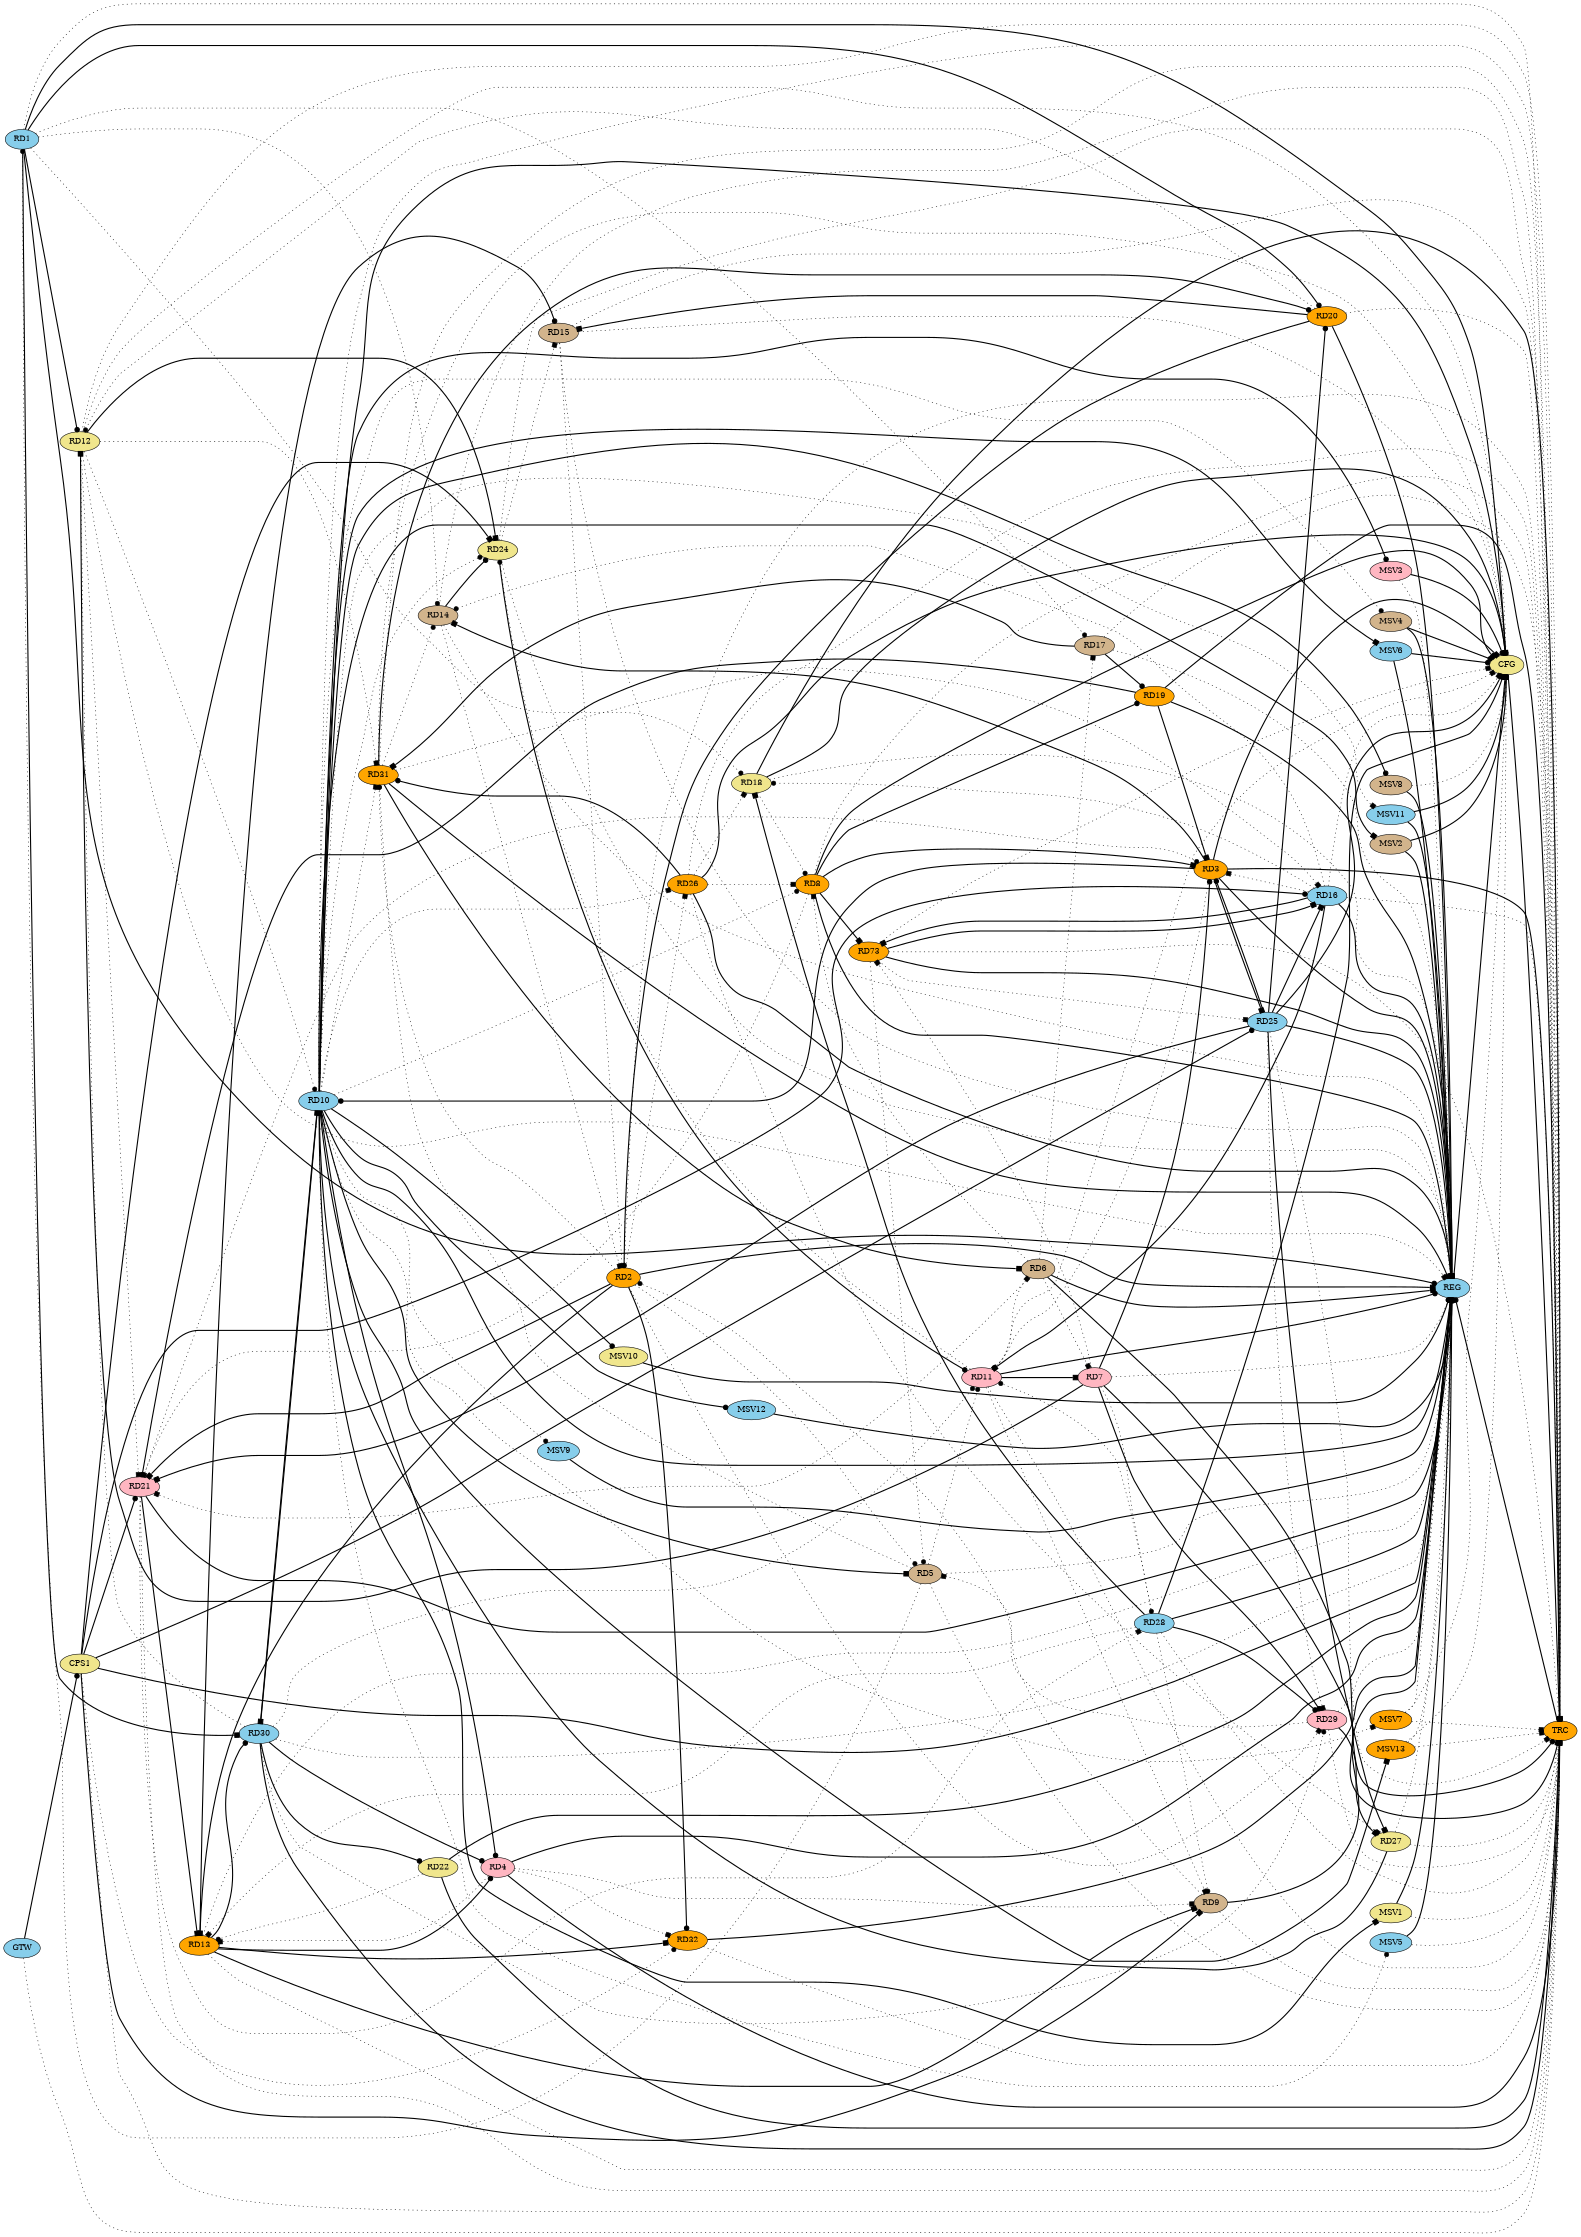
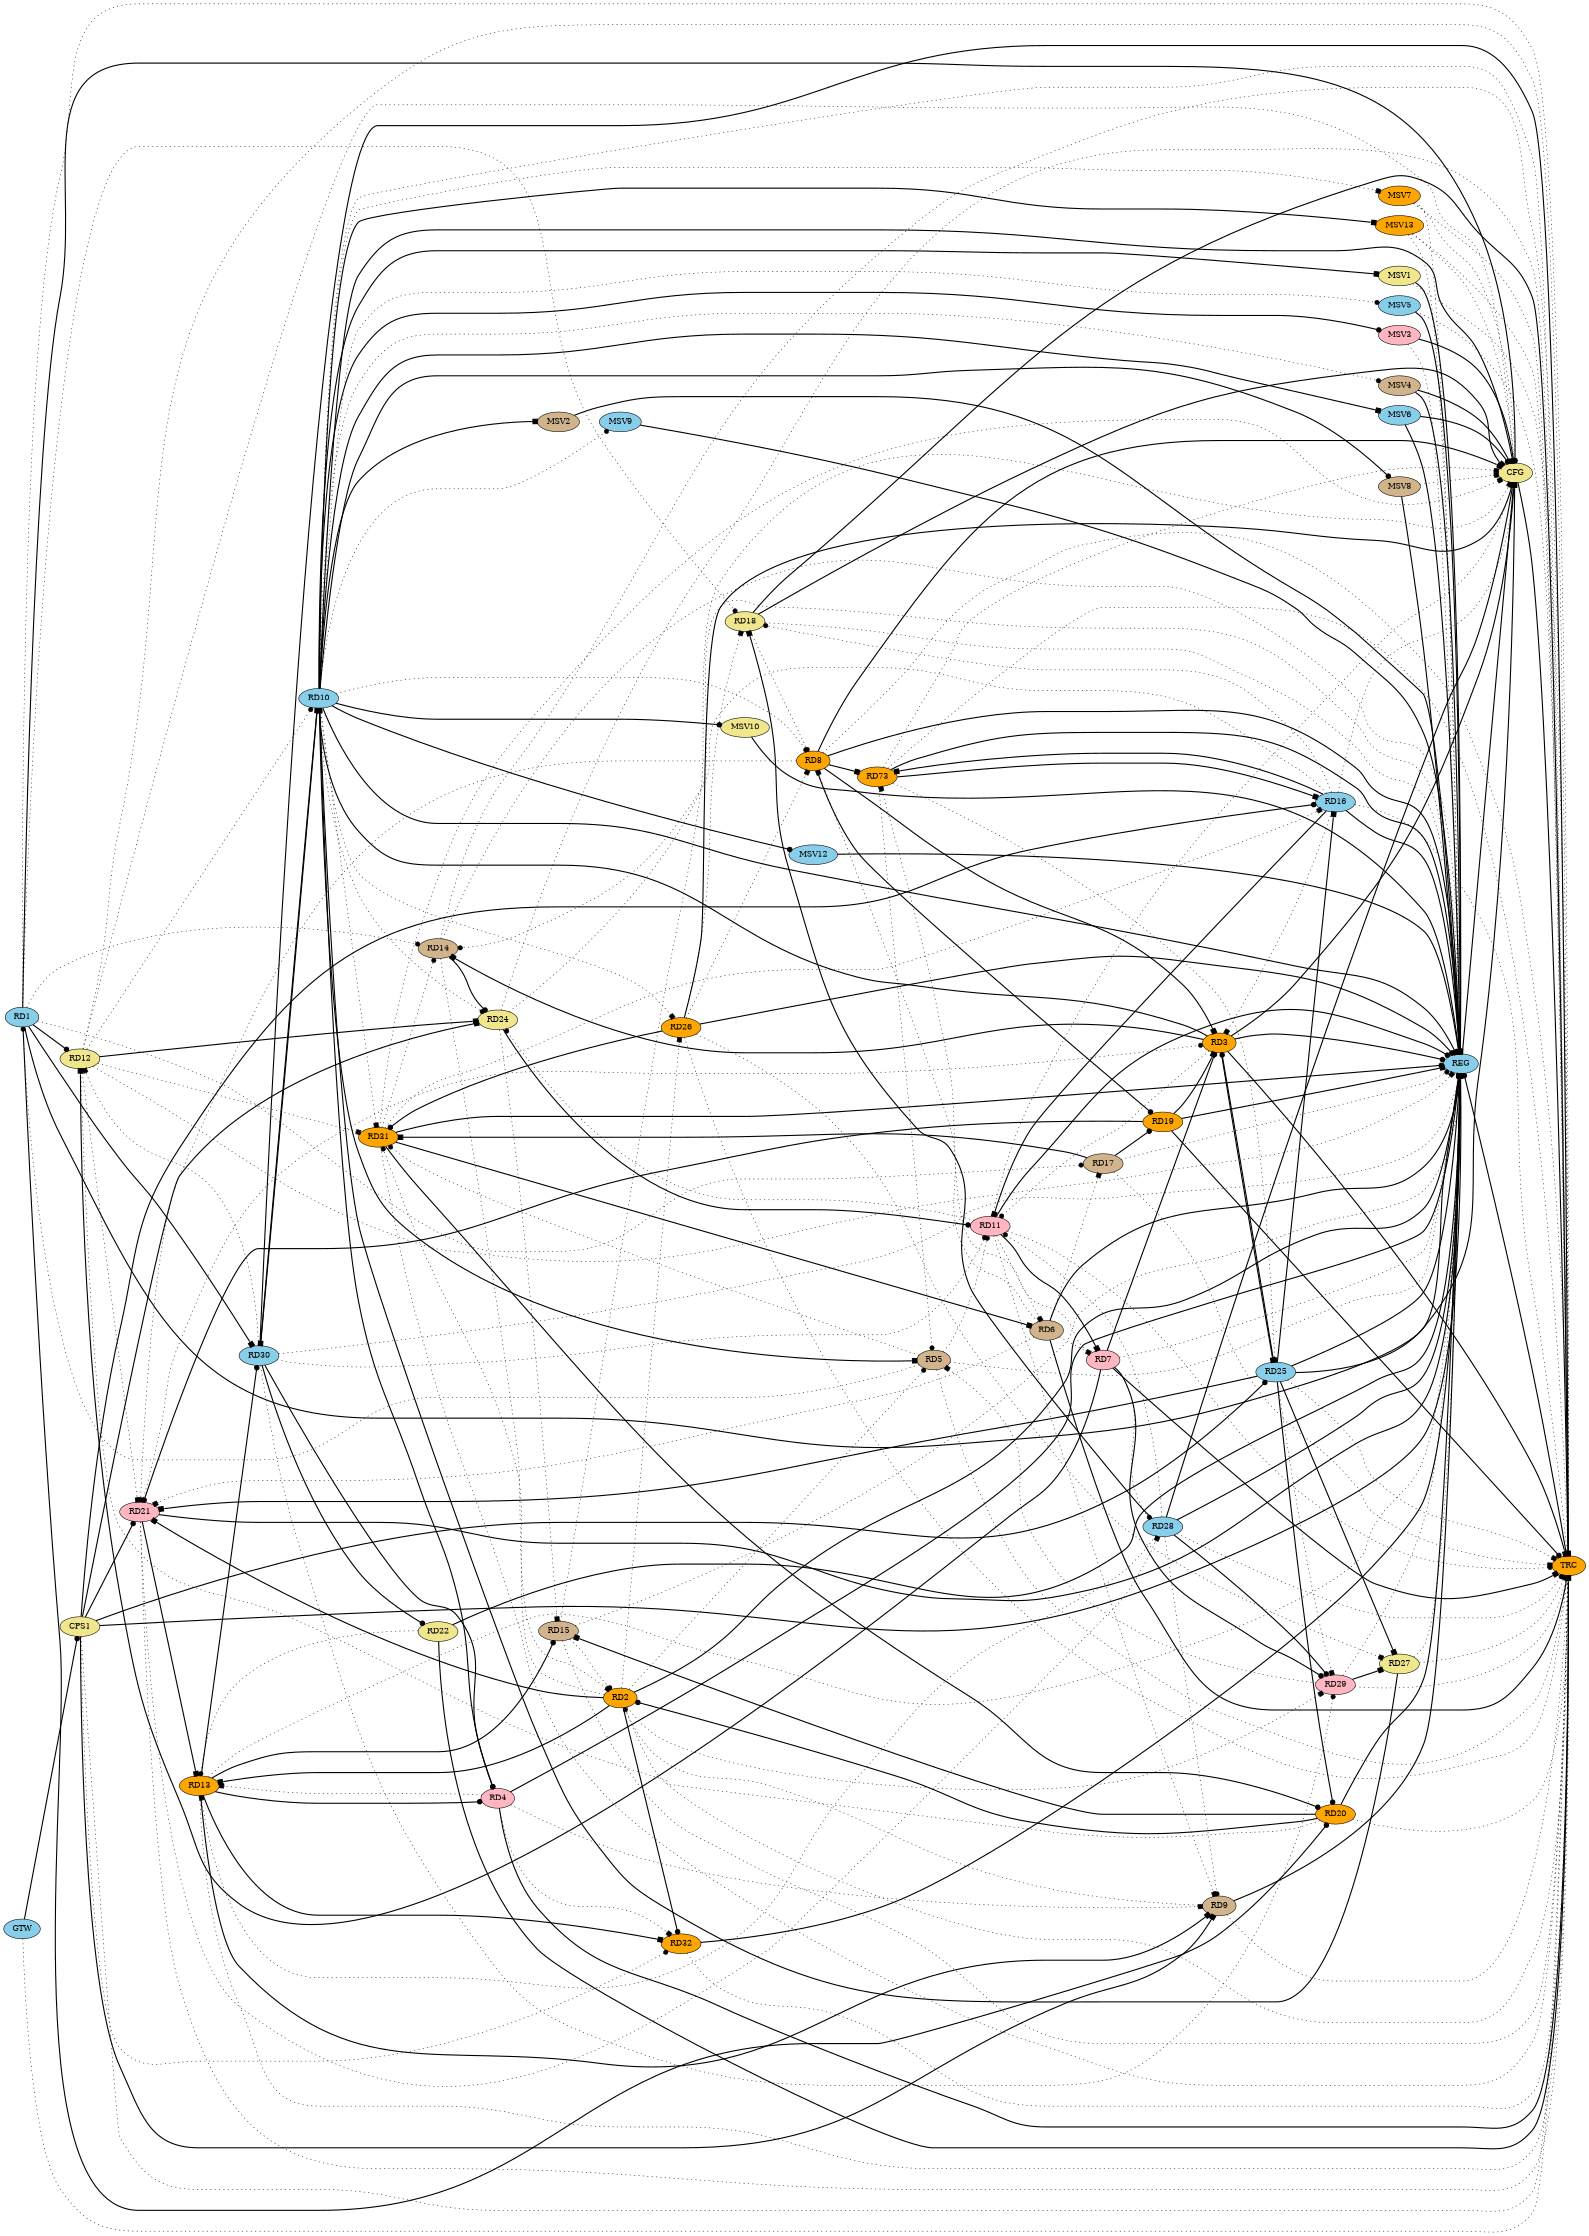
edge "MSV2" -> "CFG": removed
node "MSV11": removed
